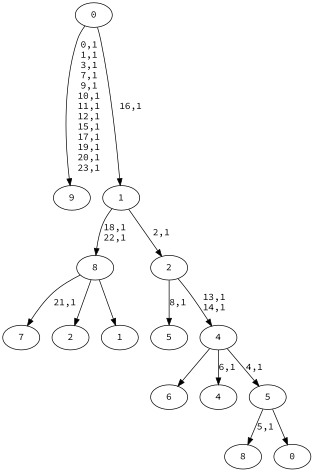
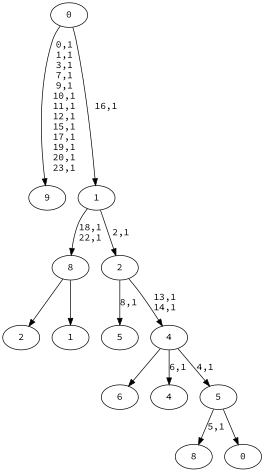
node "7": removed
